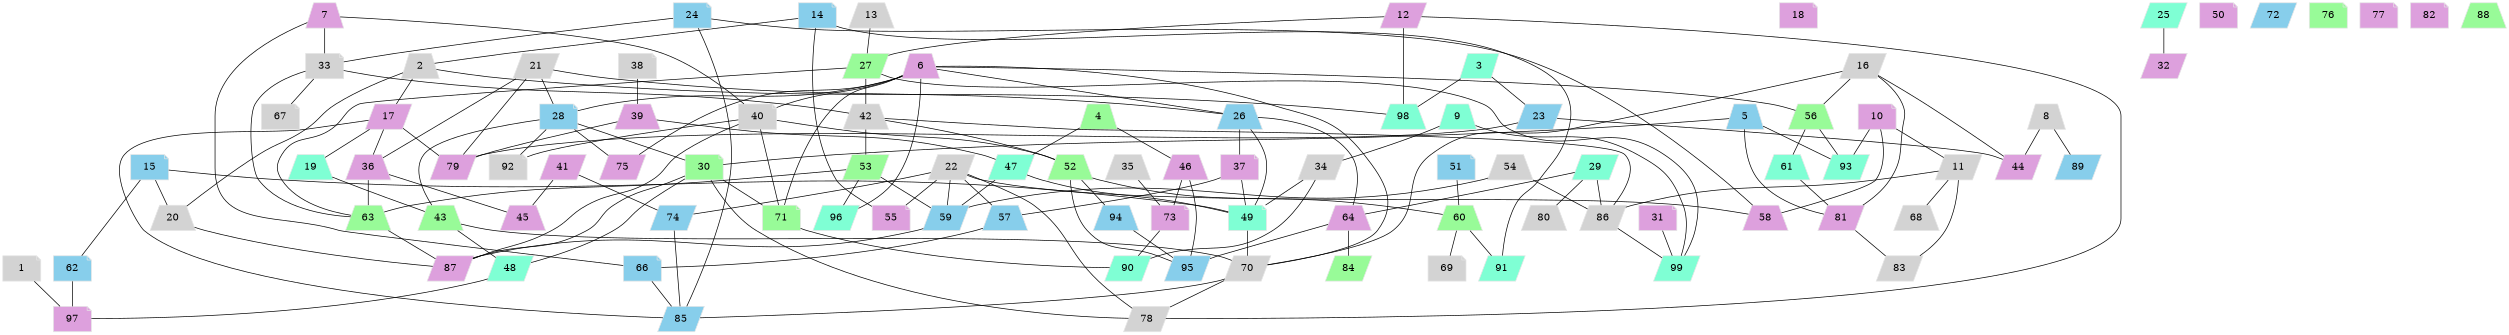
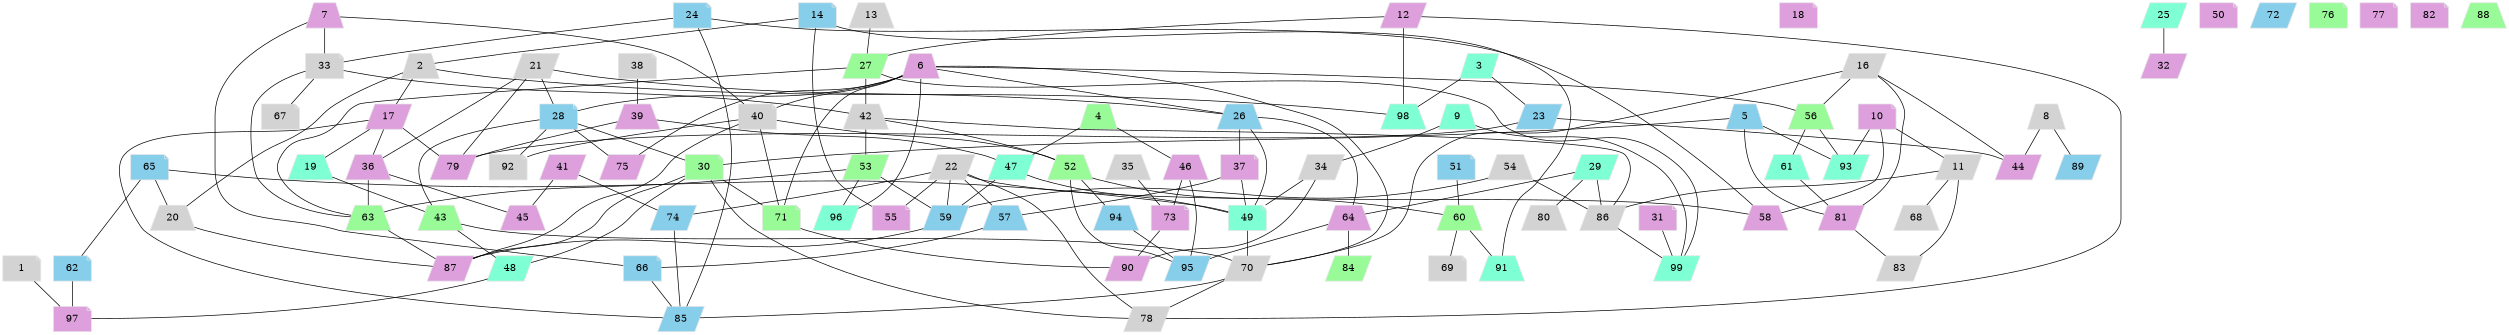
node "15": label "15" -> "65"
node "90": fillcolor aquamarine -> plum
node "91": shape parallelogram -> trapezium
